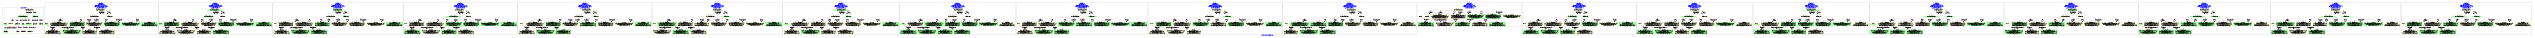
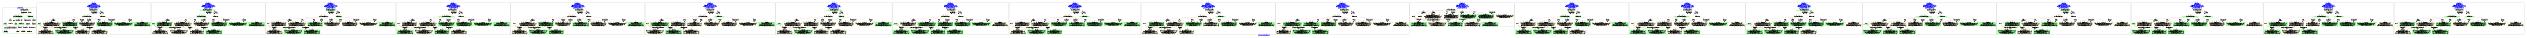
node "Typeofartwork": removed
node "dateOfDeath": label "dateOfDeath" -> "deathDate"
